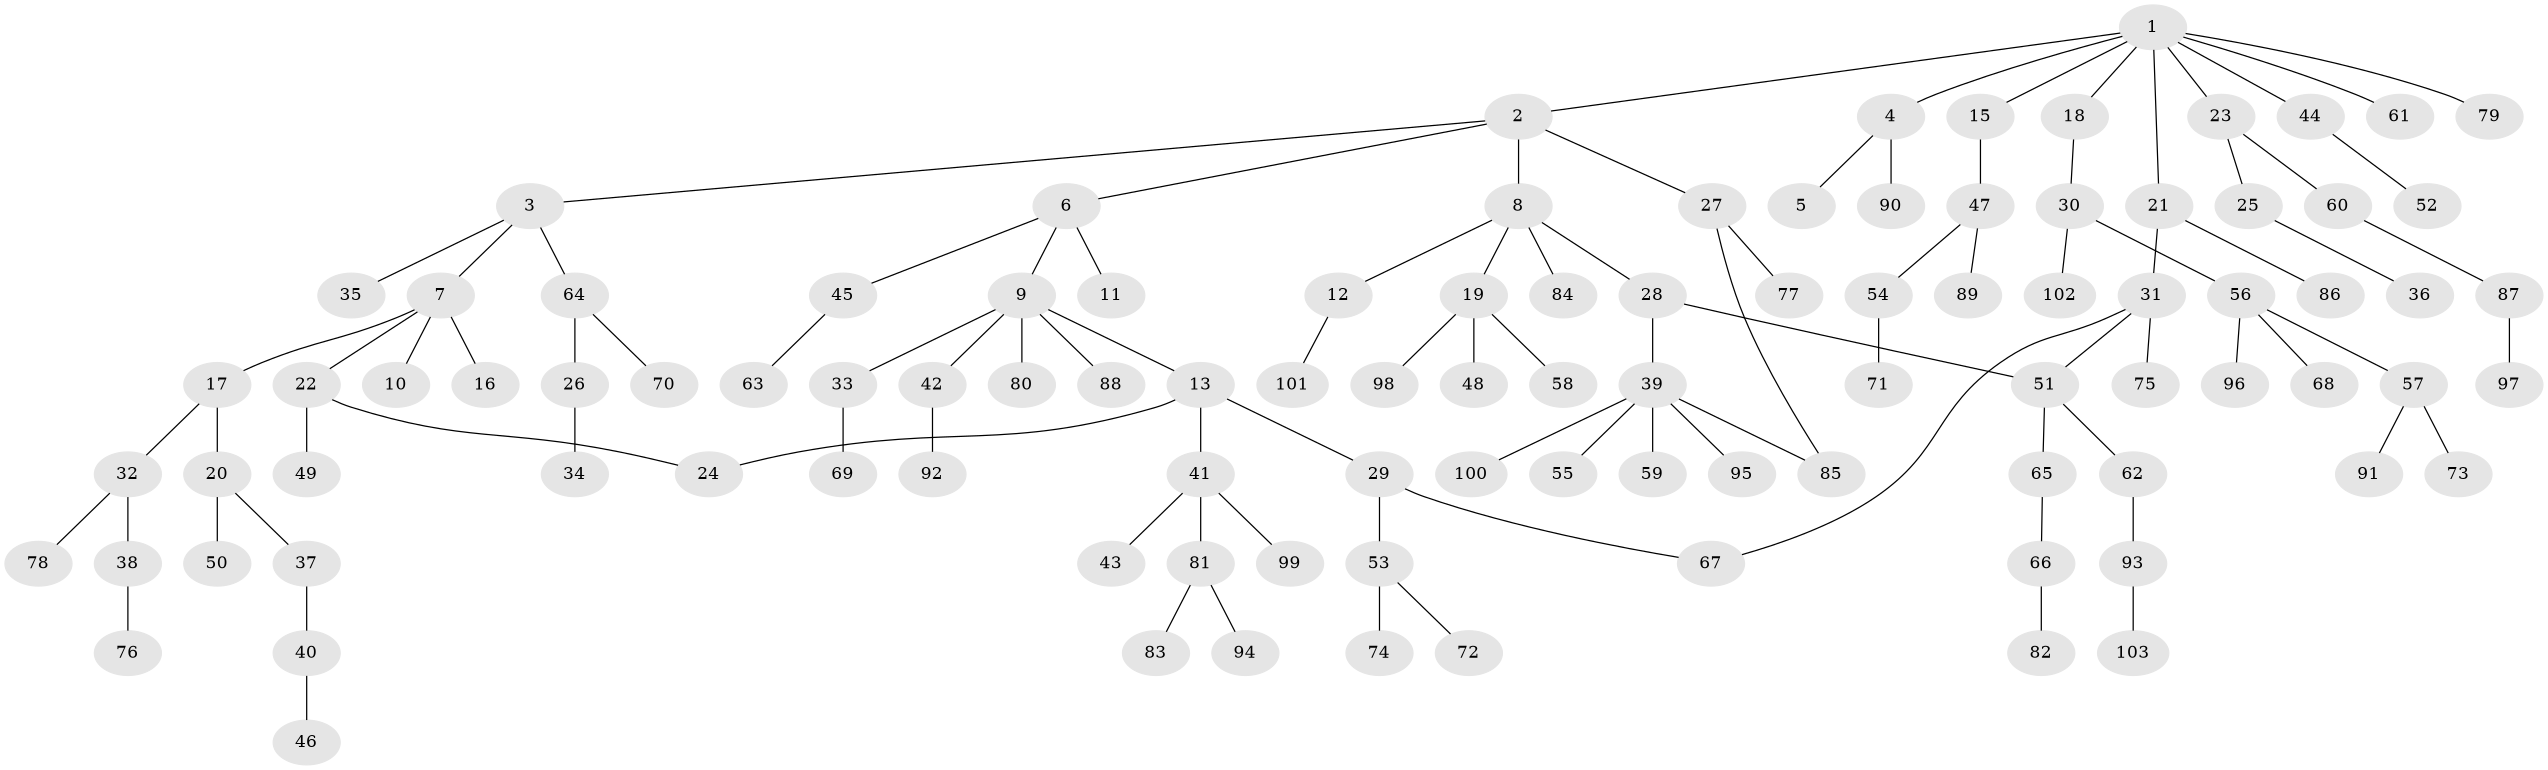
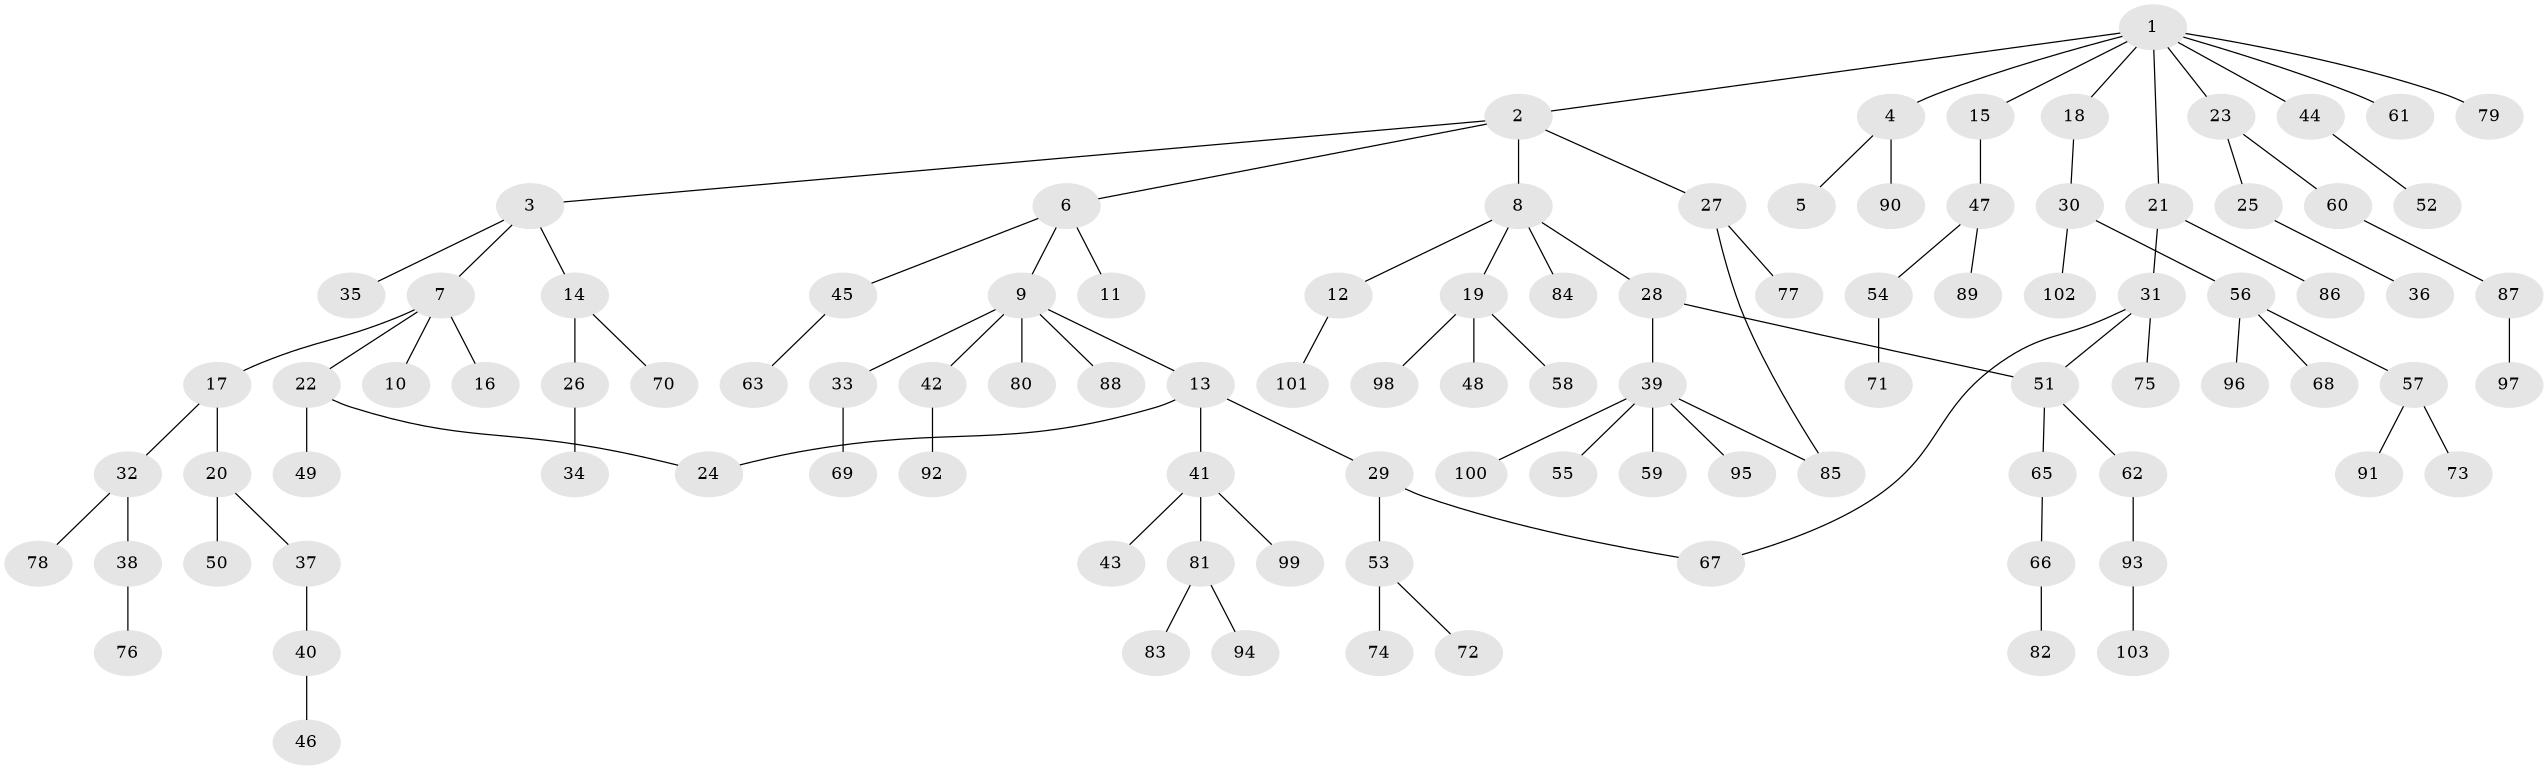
node "64": label "64" -> "14"
